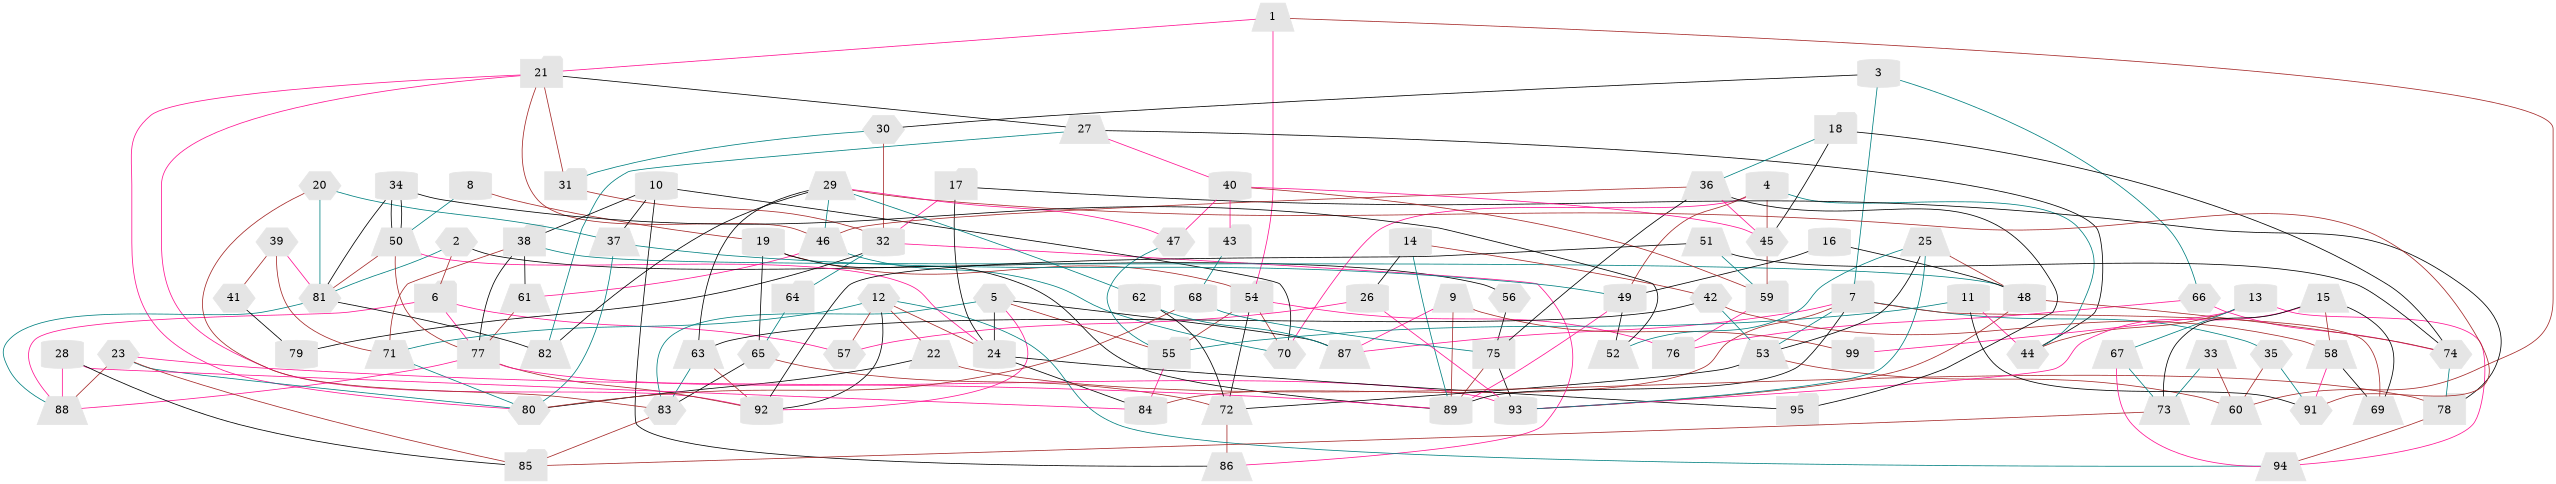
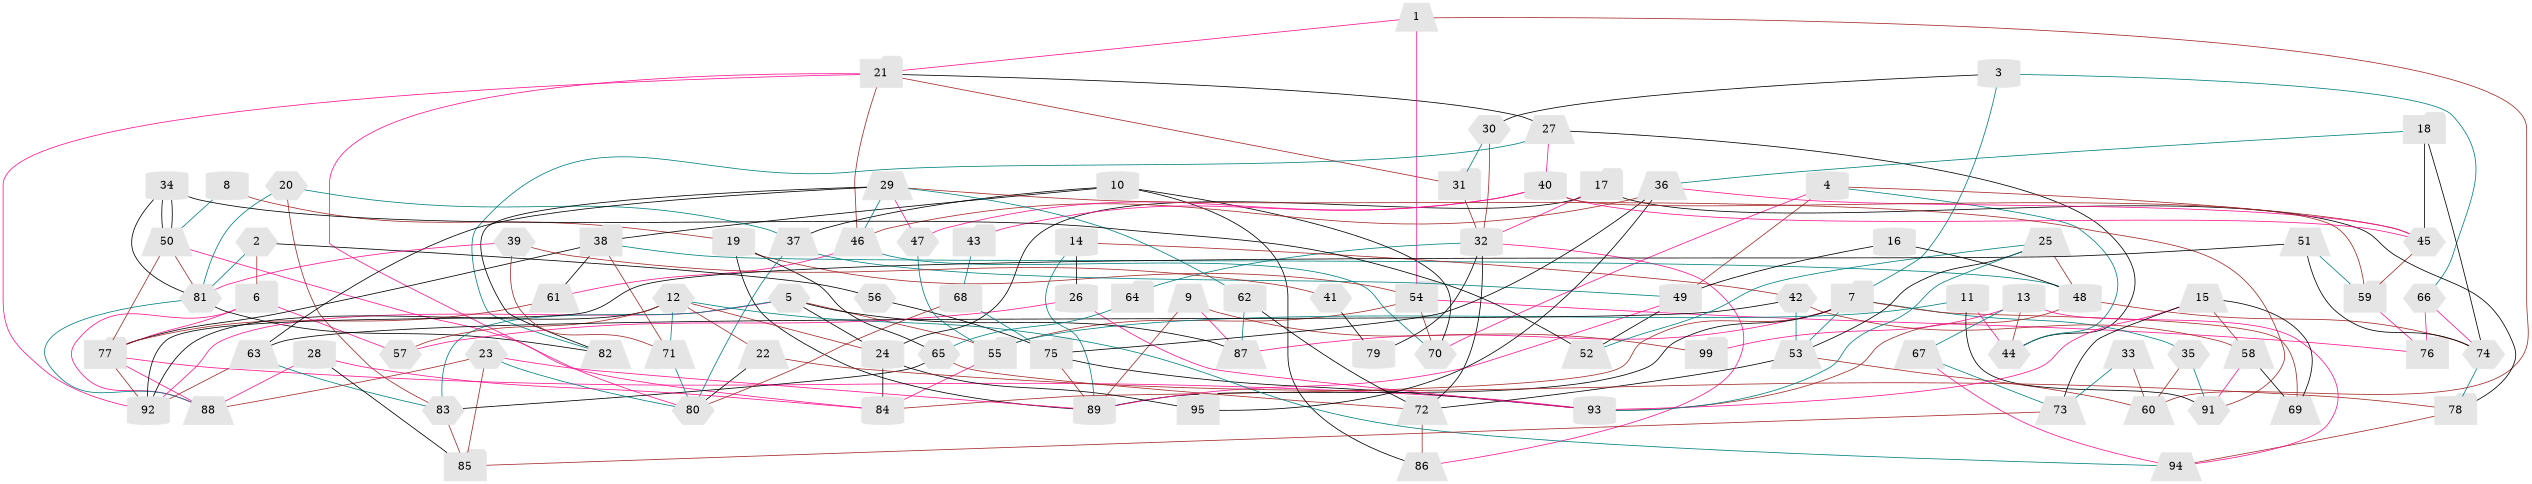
edge "50" -- "24": now "50" -- "84"
edge "54" -- "72": now "32" -- "72"
